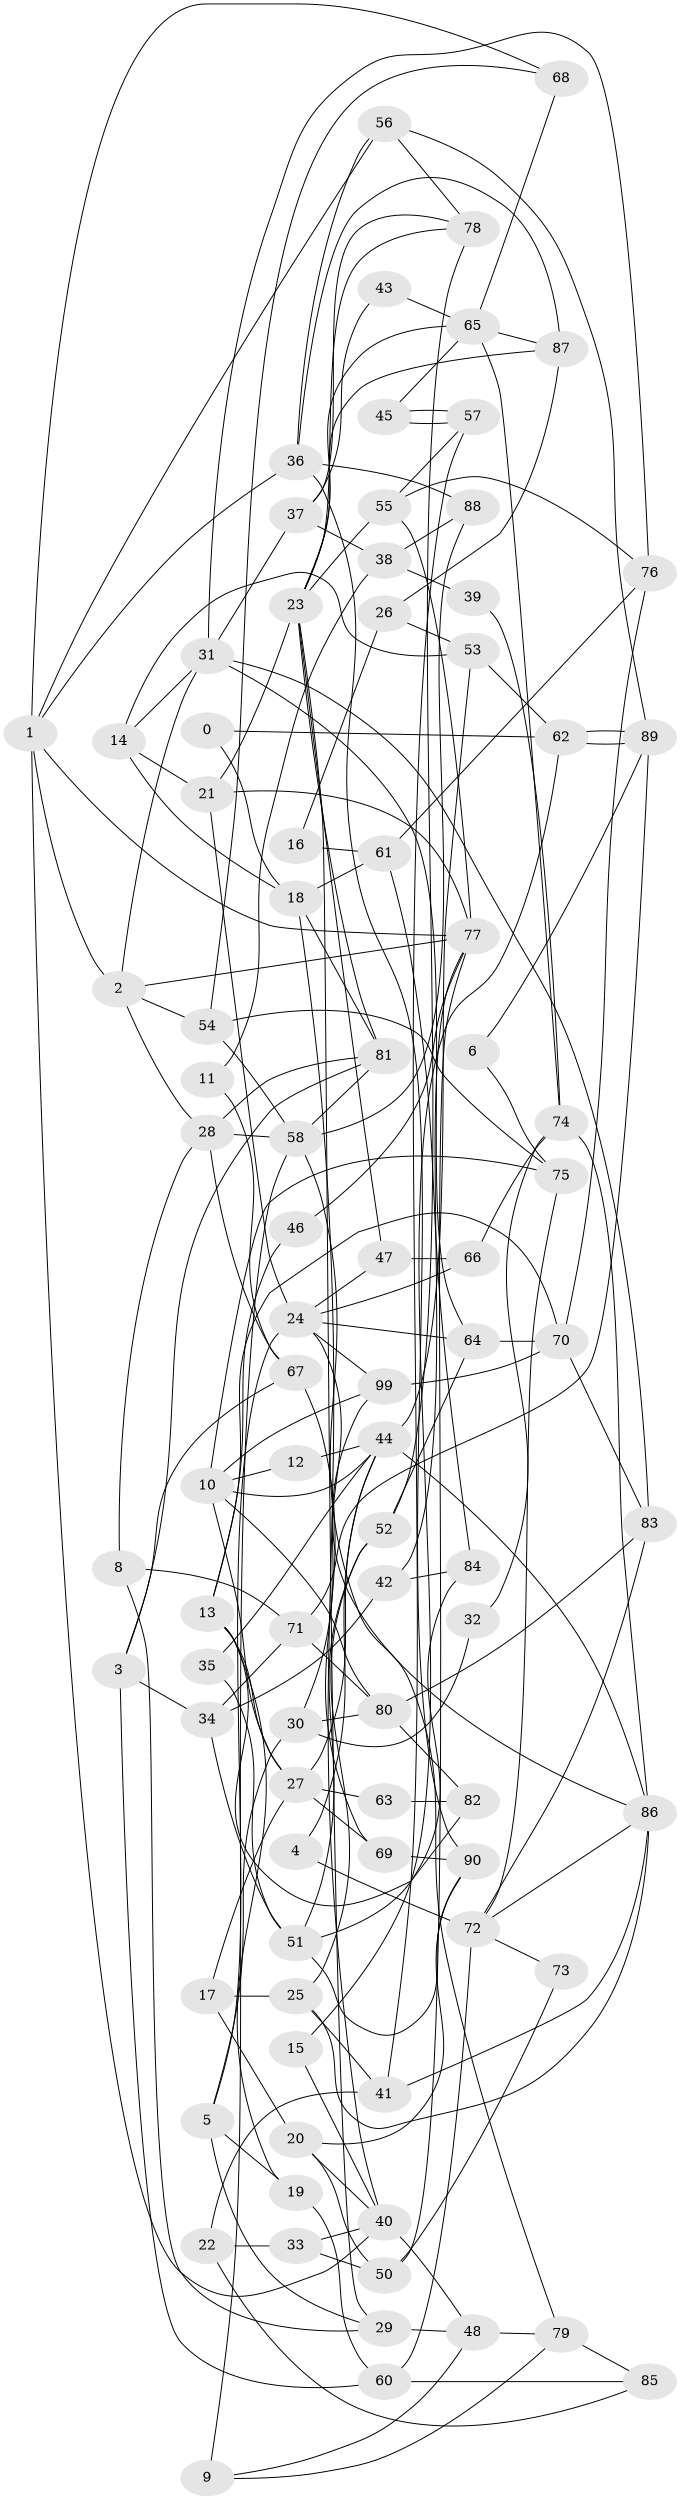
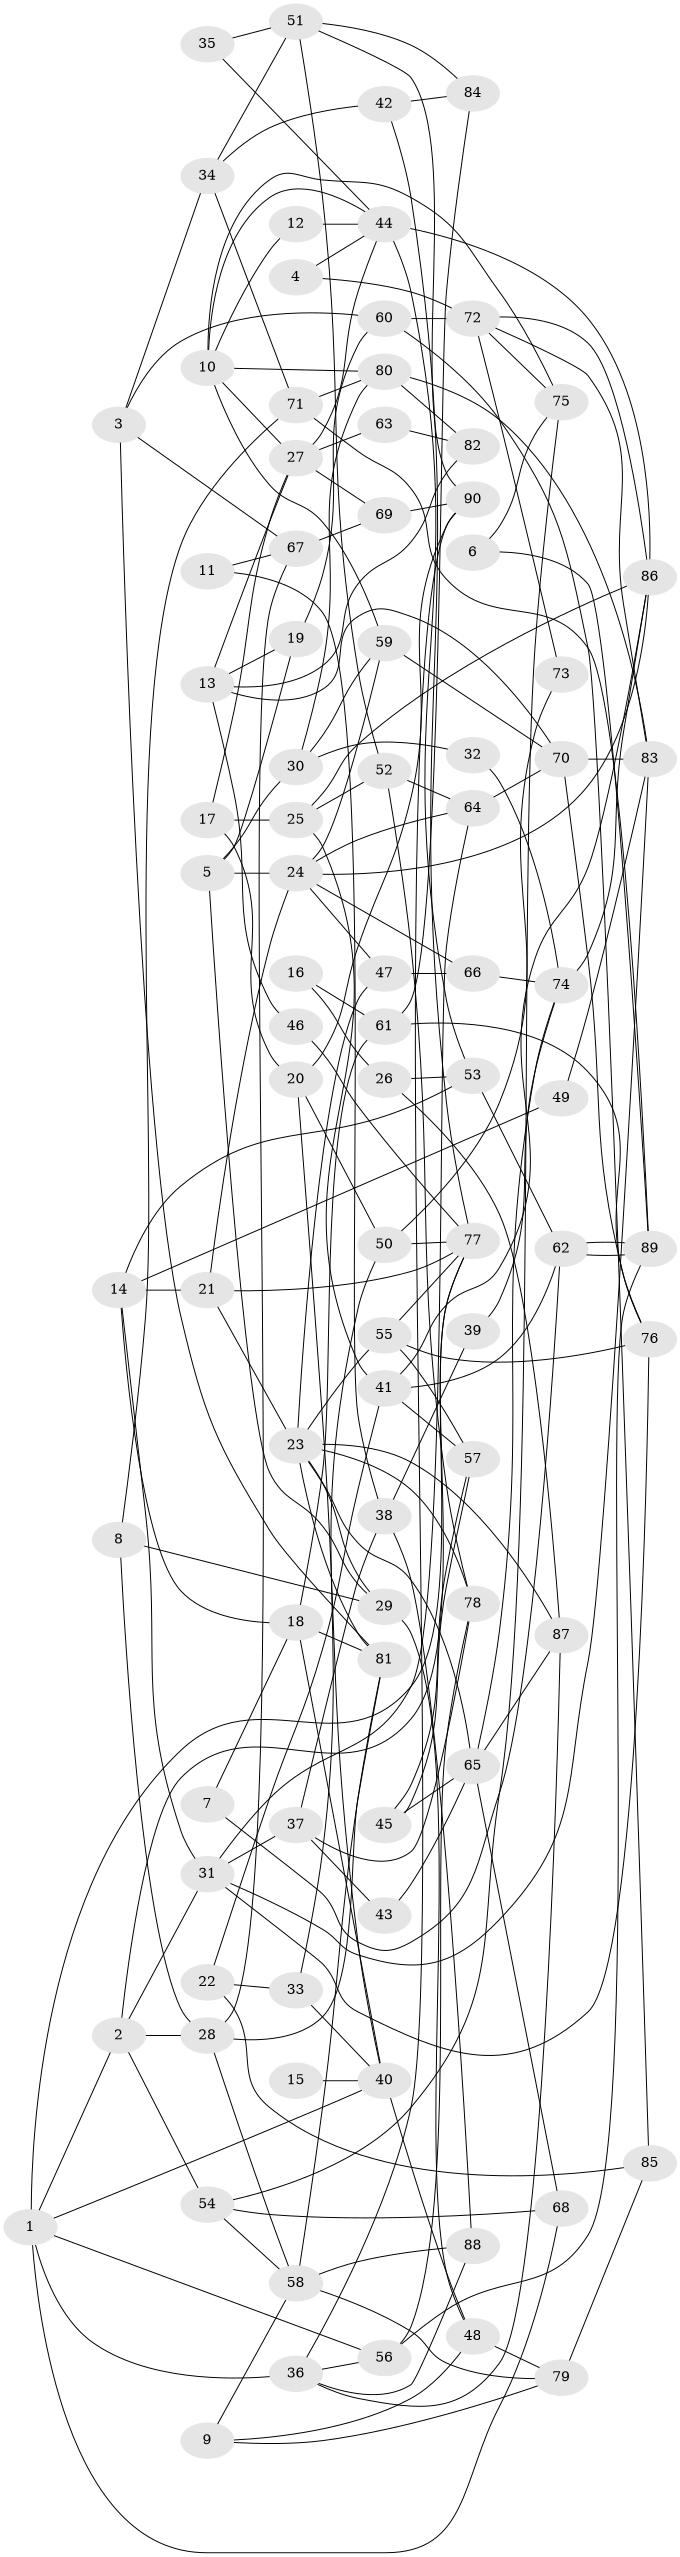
node "0": label "0" -> "7"
node "49": added
node "99": label "99" -> "59"
edge "62" -- "15": now "62" -- "41"
